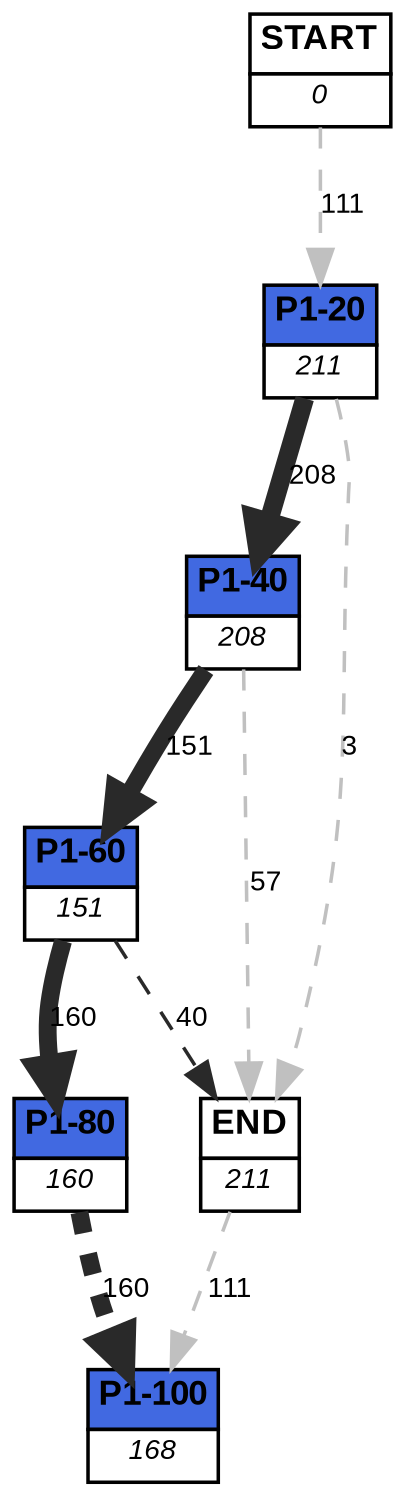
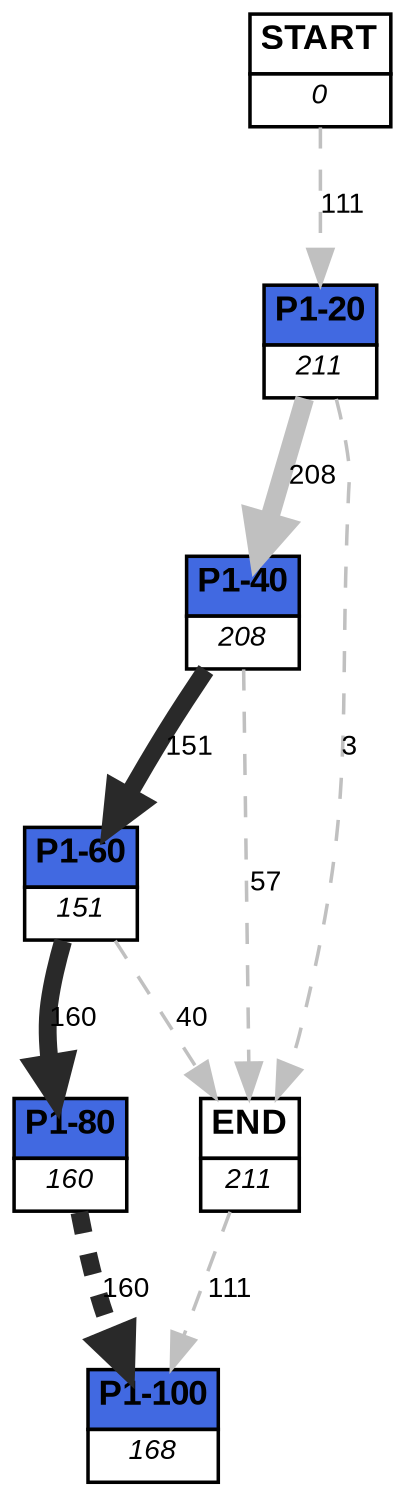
edge "P1-20" -> "P1-40": color grey16 -> grey
edge "P1-60" -> "END": color grey16 -> grey
